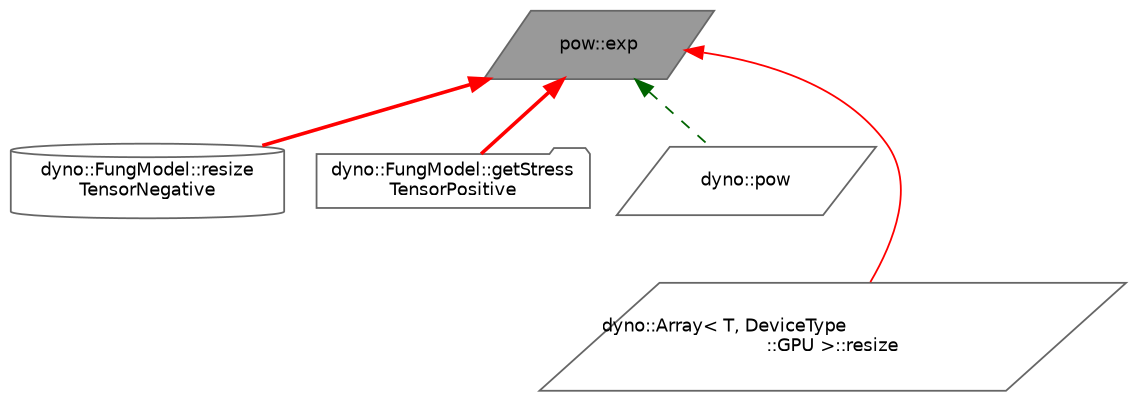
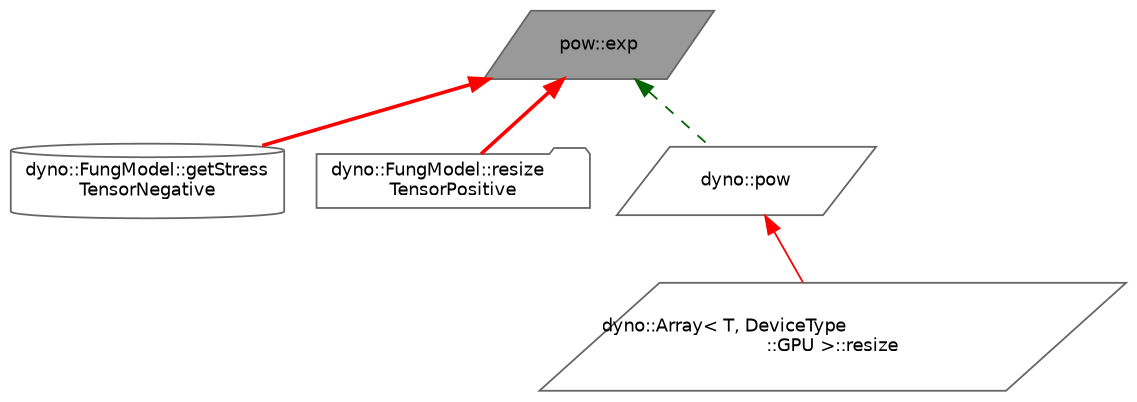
edge "dyno::Array< T, DeviceType ::GPU >::resize" -> "pow::exp": now "dyno::Array< T, DeviceType ::GPU >::resize" -> "dyno::pow"
node "dyno::FungModel::resize TensorNegative": label "dyno::FungModel::resize TensorNegative" -> "dyno::FungModel::getStress TensorNegative"
node "dyno::FungModel::getStress TensorPositive": label "dyno::FungModel::getStress TensorPositive" -> "dyno::FungModel::resize TensorPositive"
